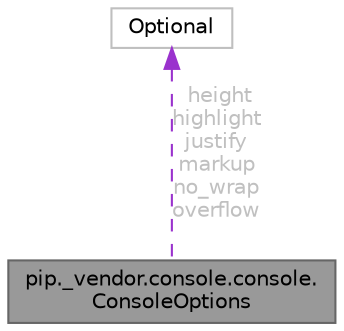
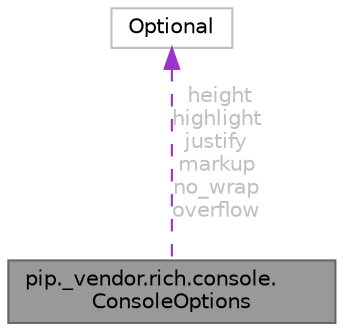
node "pip._vendor.console.console. ConsoleOptions": label "pip._vendor.console.console. ConsoleOptions" -> "pip._vendor.rich.console. ConsoleOptions"
